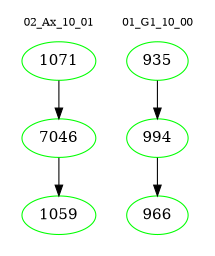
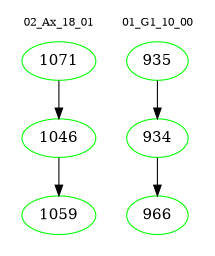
cluster "02_Ax_10_01": label "02_Ax_10_01" -> "02_Ax_18_01"
node "7046": label "7046" -> "1046"
node "994": label "994" -> "934"
